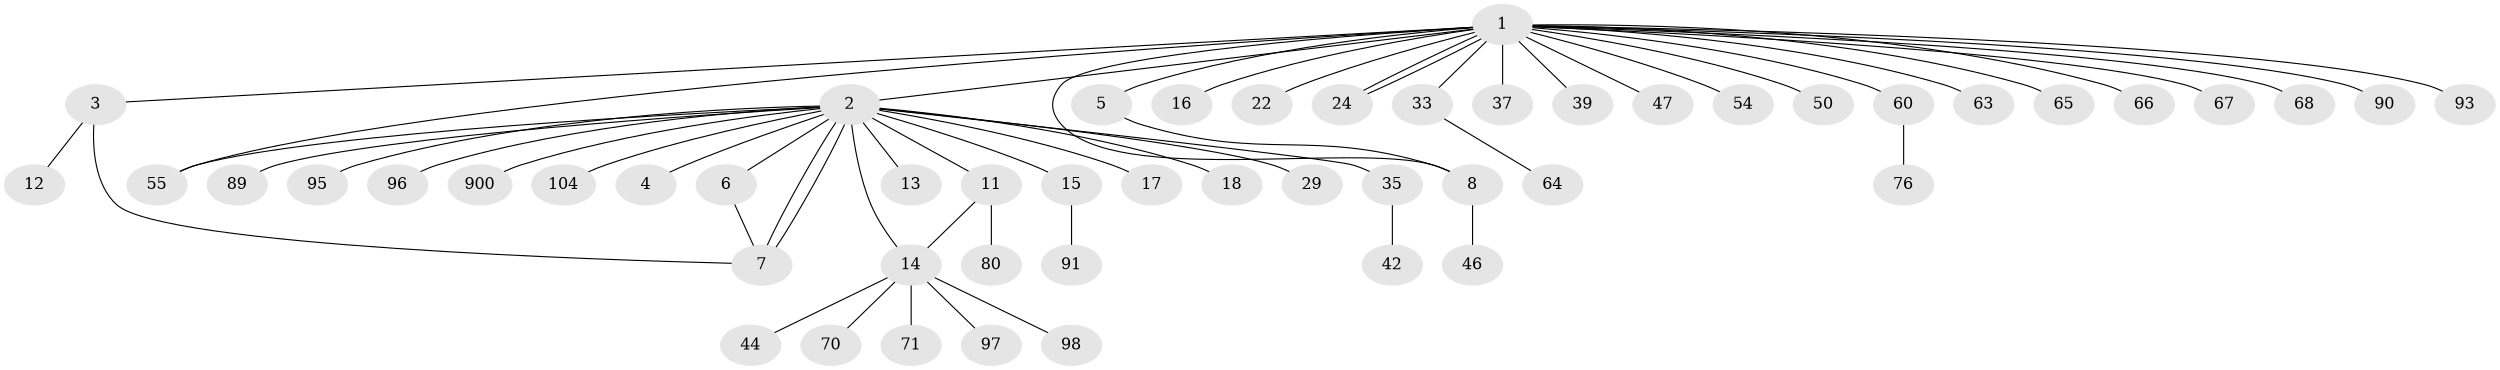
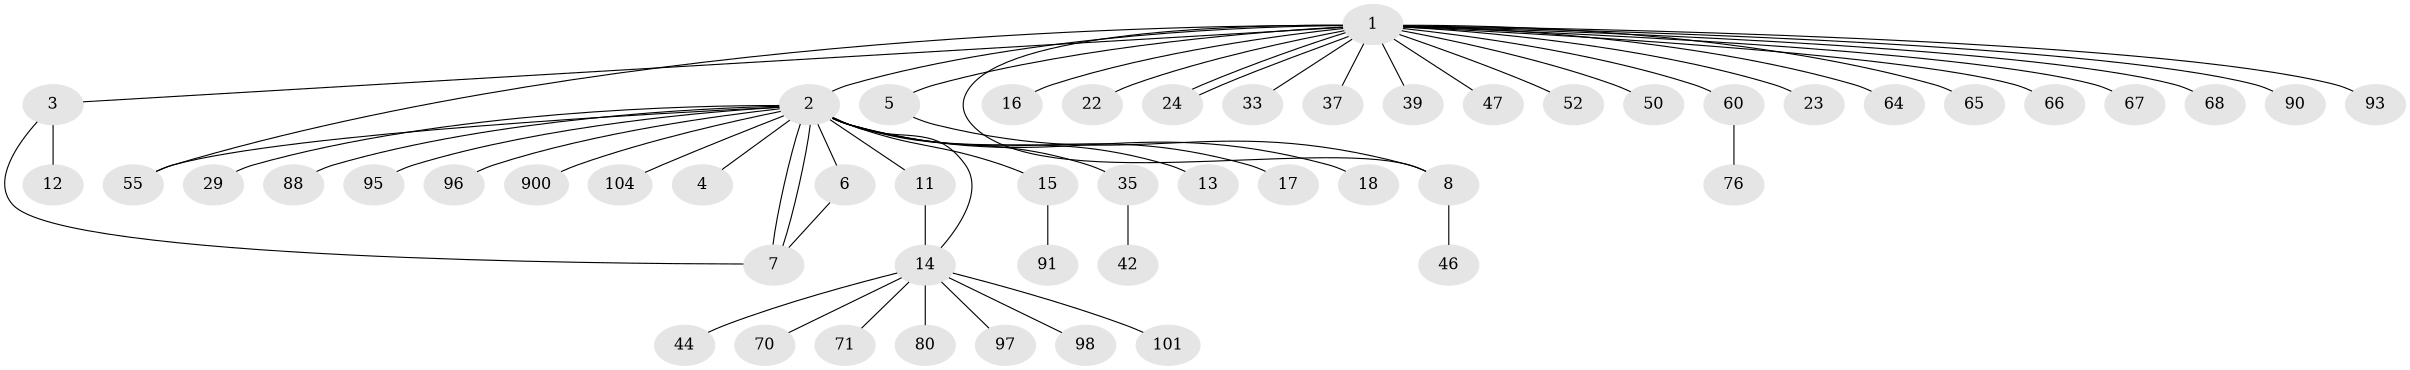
node "54": label "54" -> "52"
node "63": label "63" -> "23"
edge "33" -- "64": now "1" -- "64"
node "89": label "89" -> "88"
edge "11" -- "80": now "14" -- "80"
node "101": added
